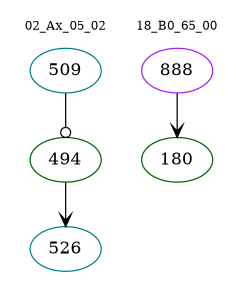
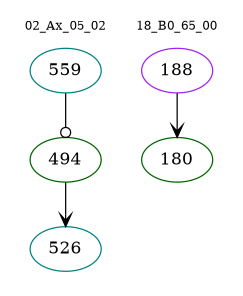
node "509": label "509" -> "559"
node "888": label "888" -> "188"
